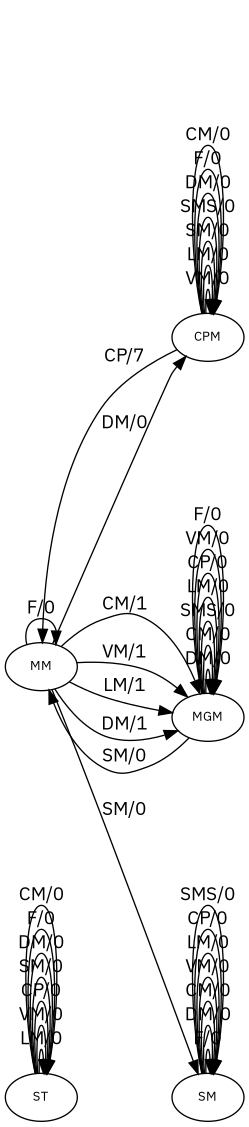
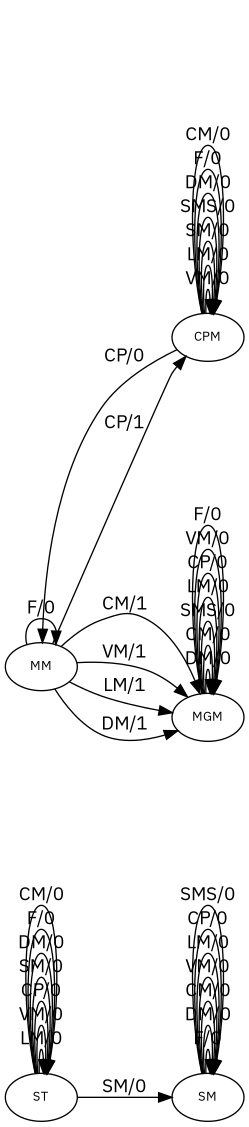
edge "CPM" -> "MM": label "CP/7" -> "CP/0"
edge "MM" -> "CPM": label "DM/0" -> "CP/1"
edge "MGM" -> "MM": removed, label "SM/0"
edge "MM" -> "SM": now "ST" -> "SM"
